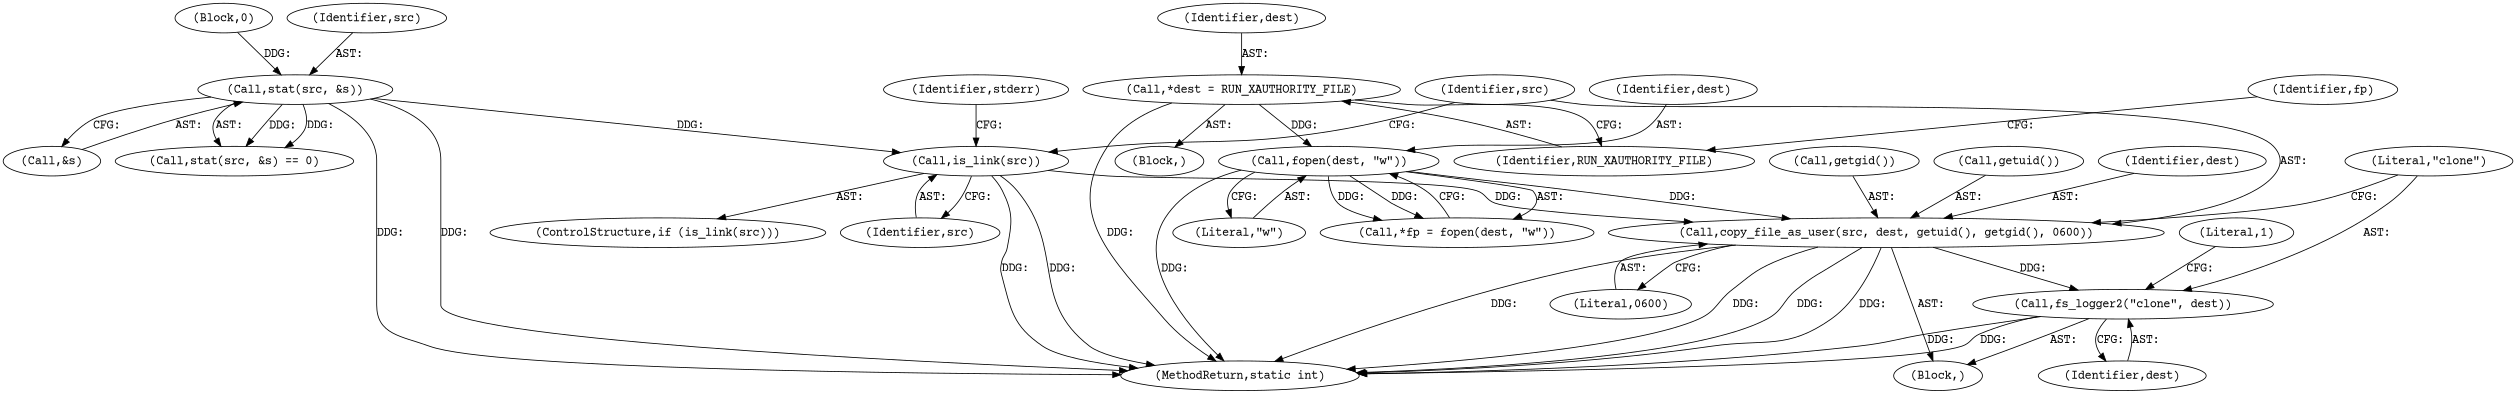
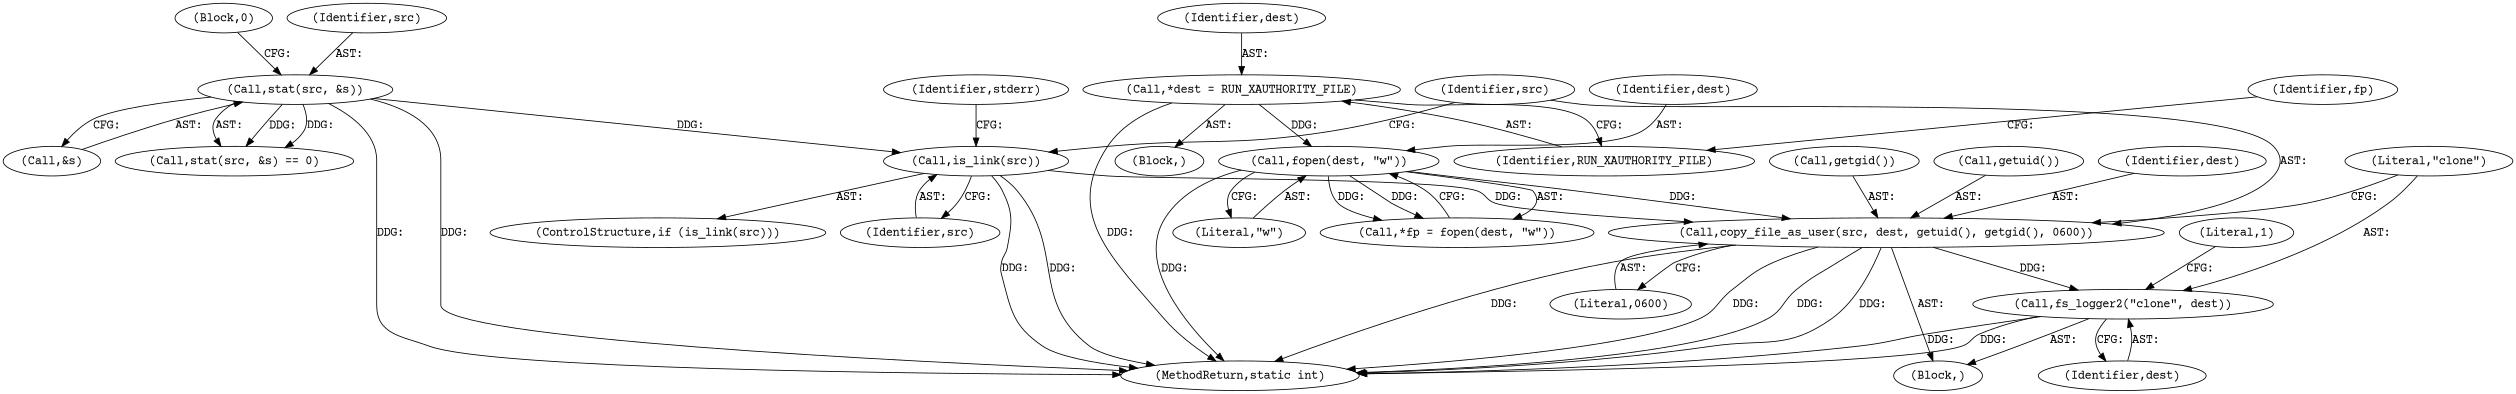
edge "(Block,0)" -> "(Call,stat(src, &s))": label "DDG: " -> "CFG: "
